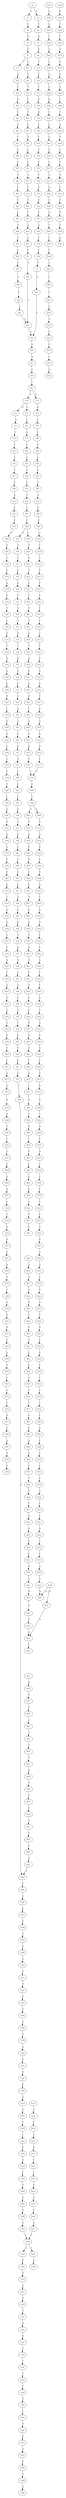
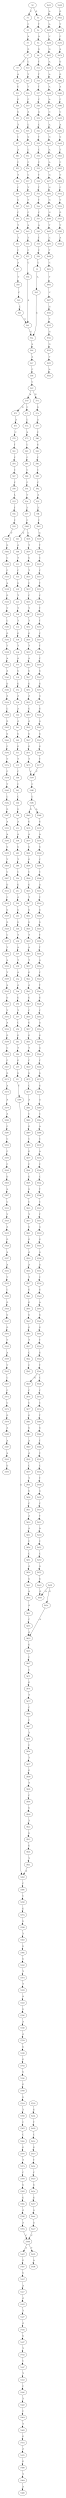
node "S325": added
edge "S365" -> "S369": now "S364" -> "S369"
node "S467": added
